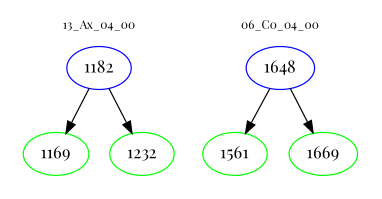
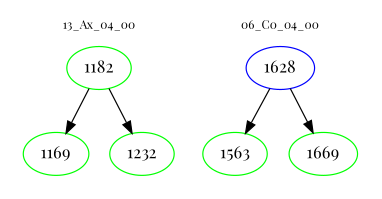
node "1182": color blue -> green
node "1648": label "1648" -> "1628"
node "1561": label "1561" -> "1563"
